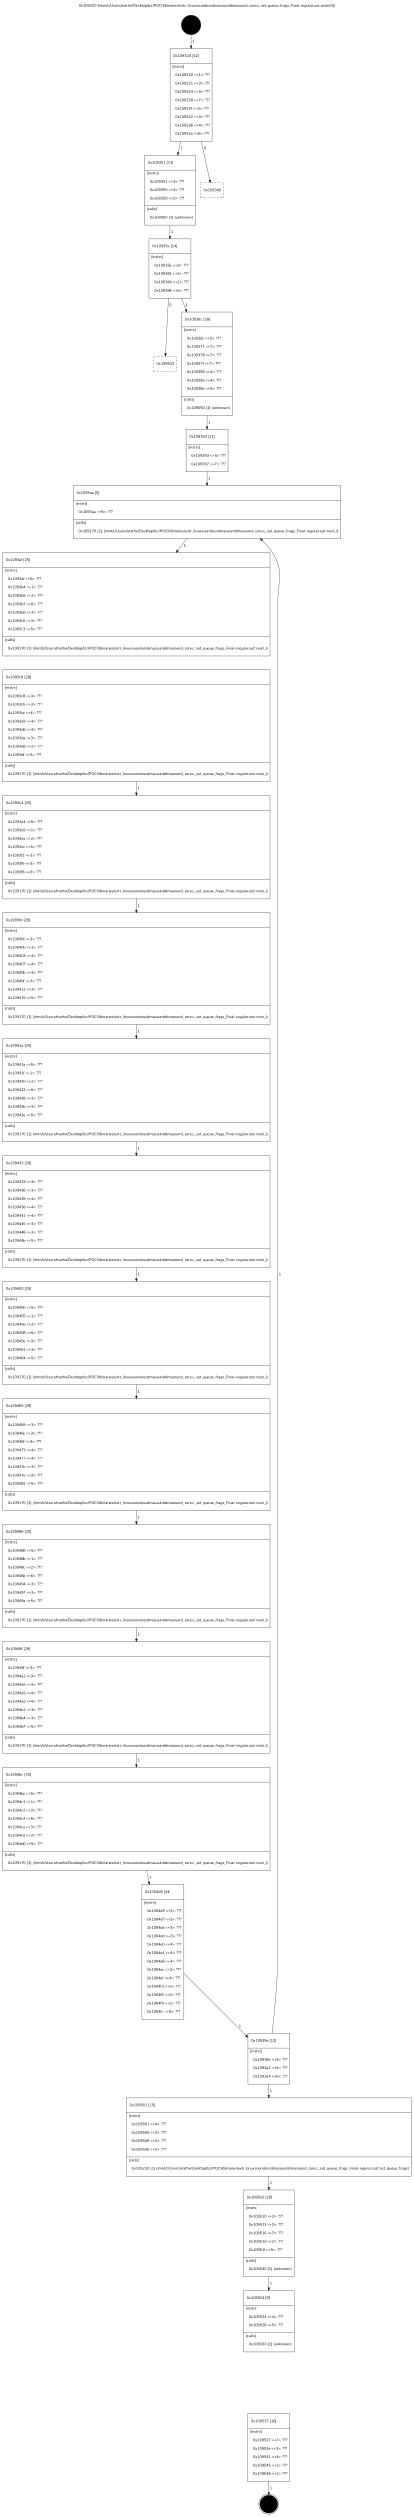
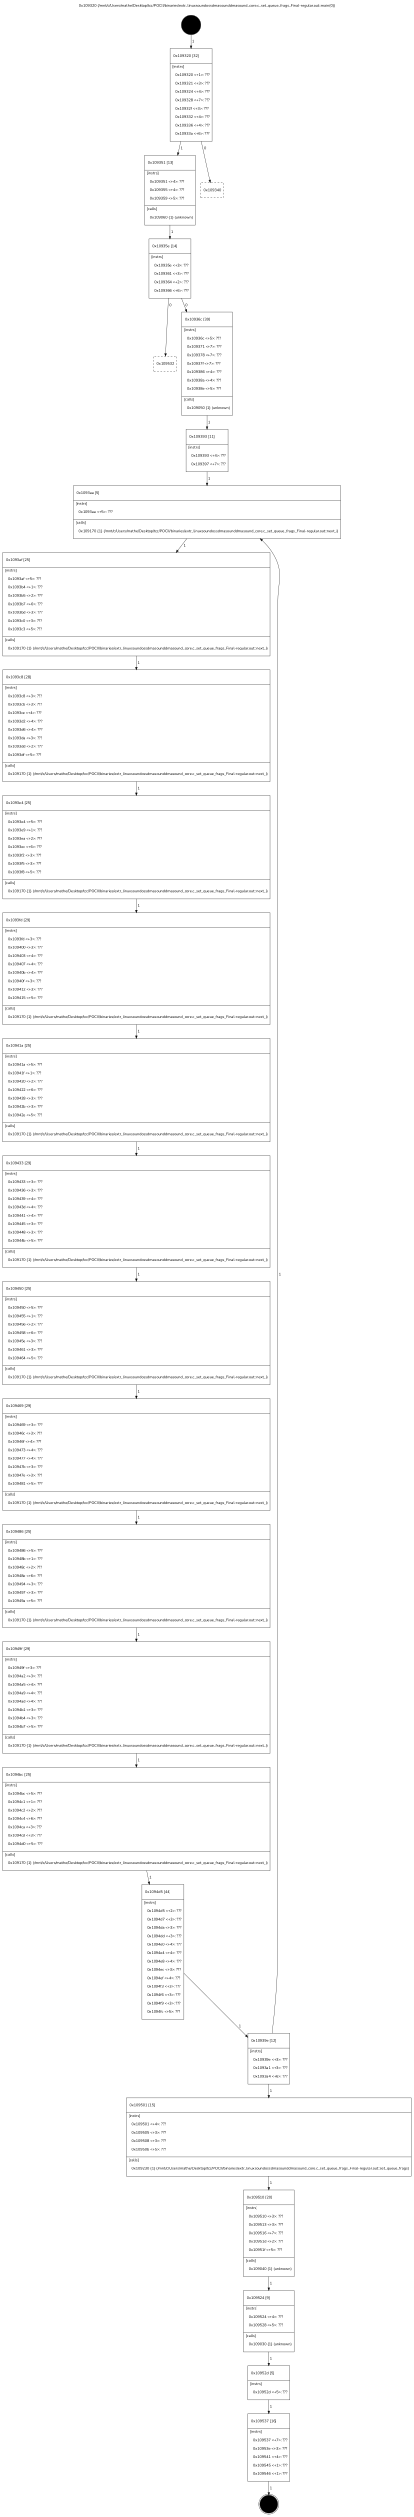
edge "0x10935e [14]" -> "0x10936c [39]": label " 1" -> " 0"
edge "0x1093af [25]" -> "0x1093c8 [28]": added, label "1"
node "0x10952d [5]": added
